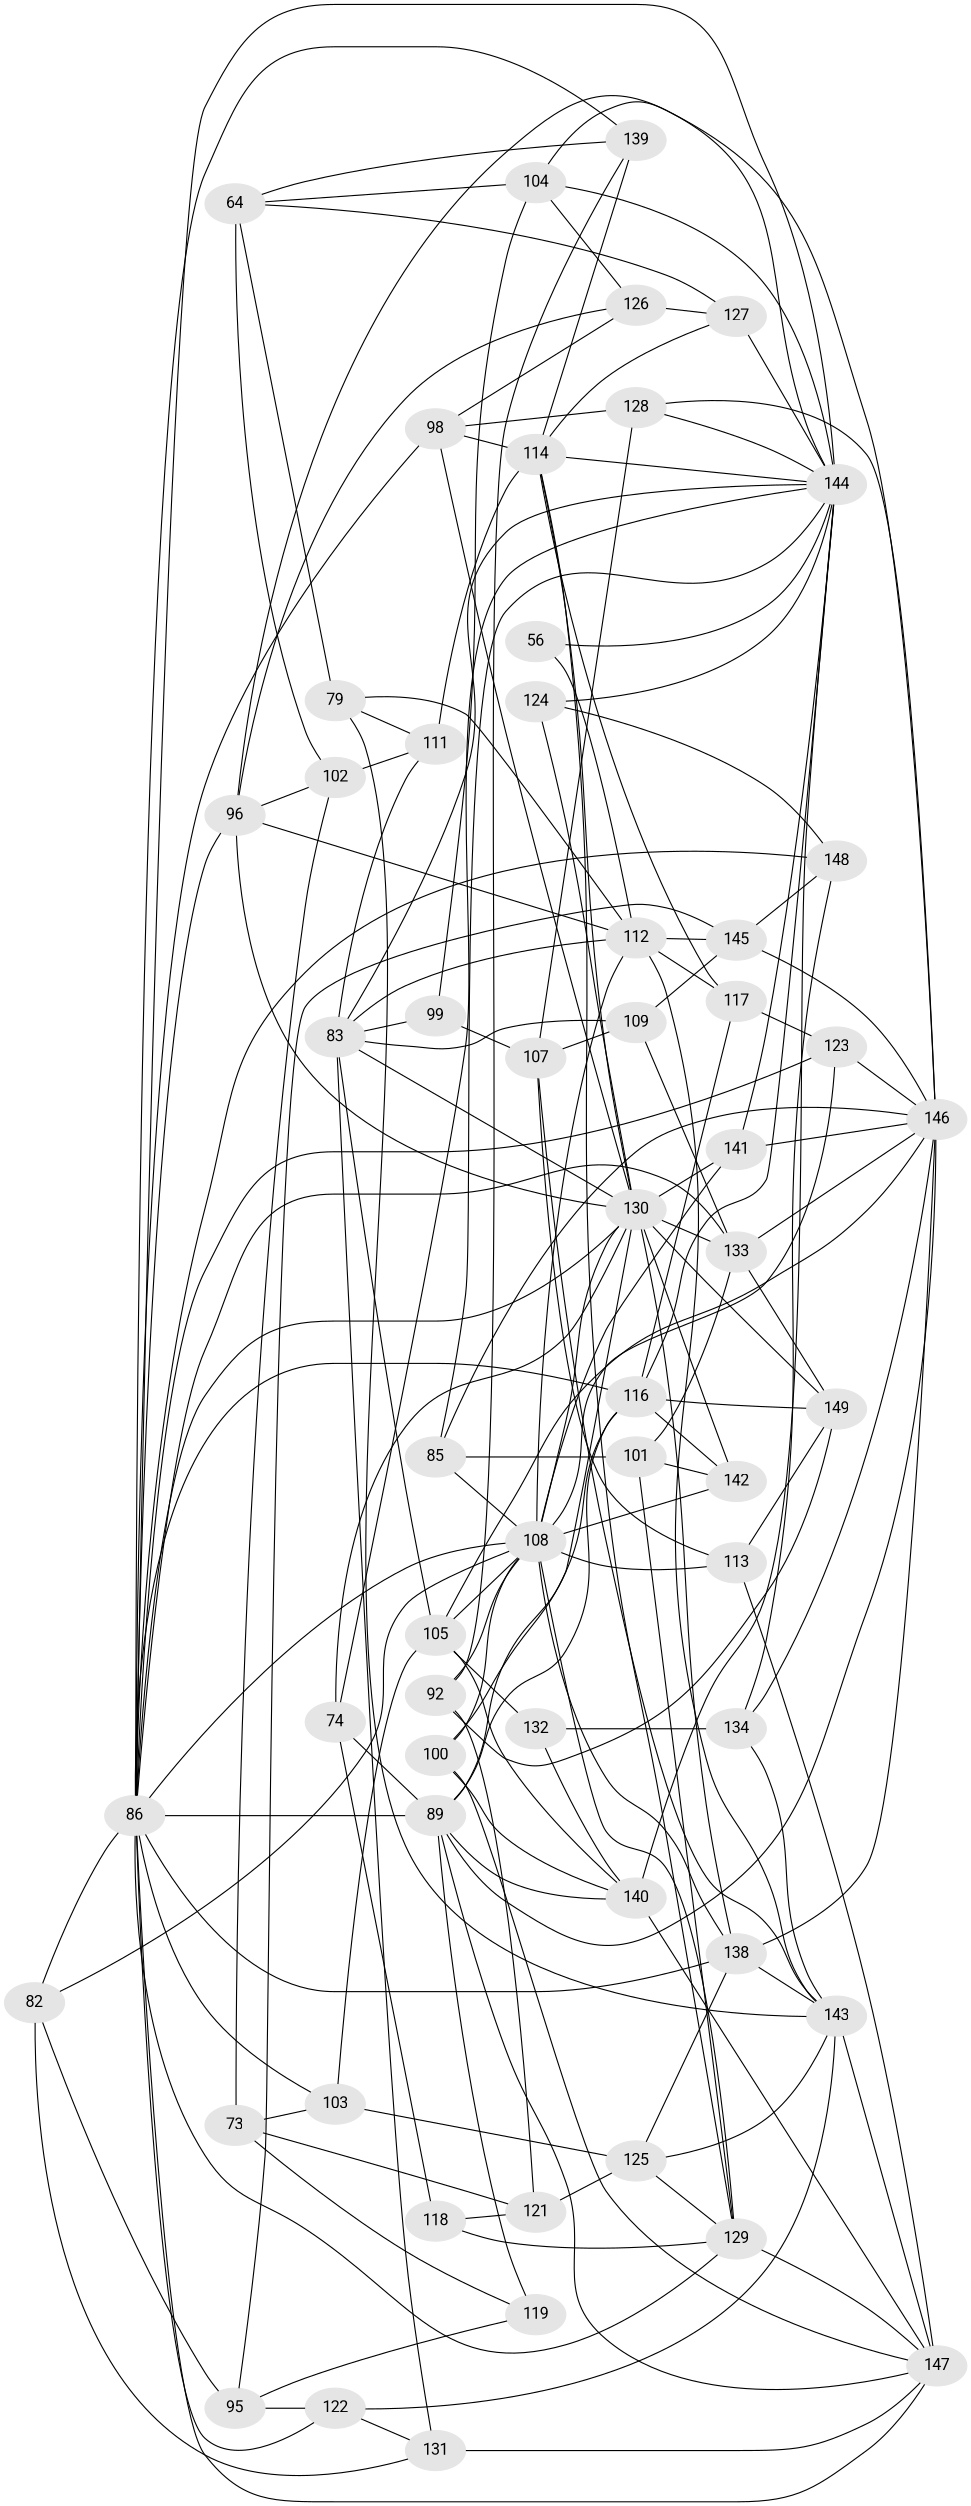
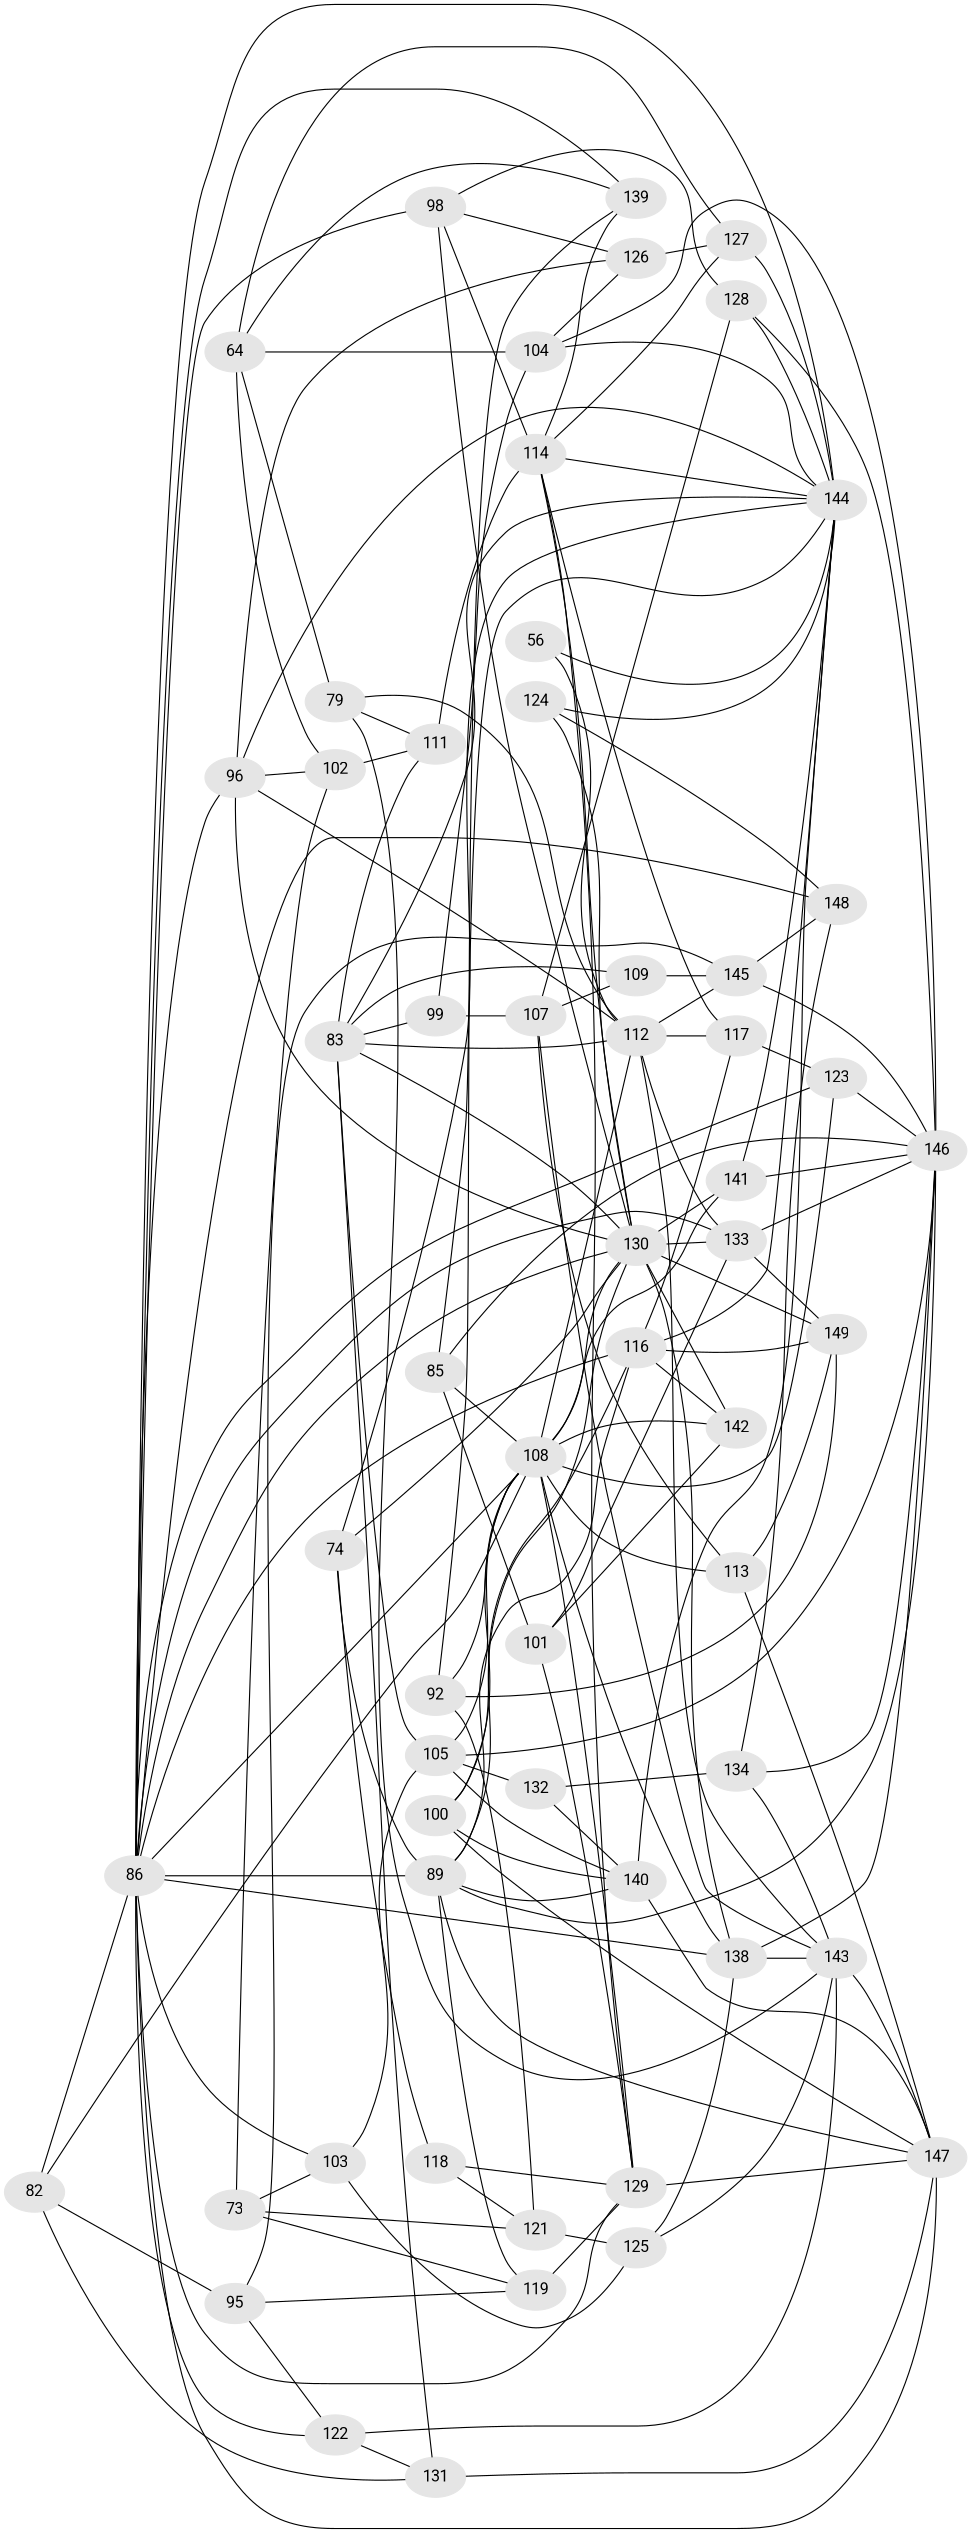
edge "109" -- "133": now "112" -- "133"
edge "125" -- "129": now "119" -- "129"
